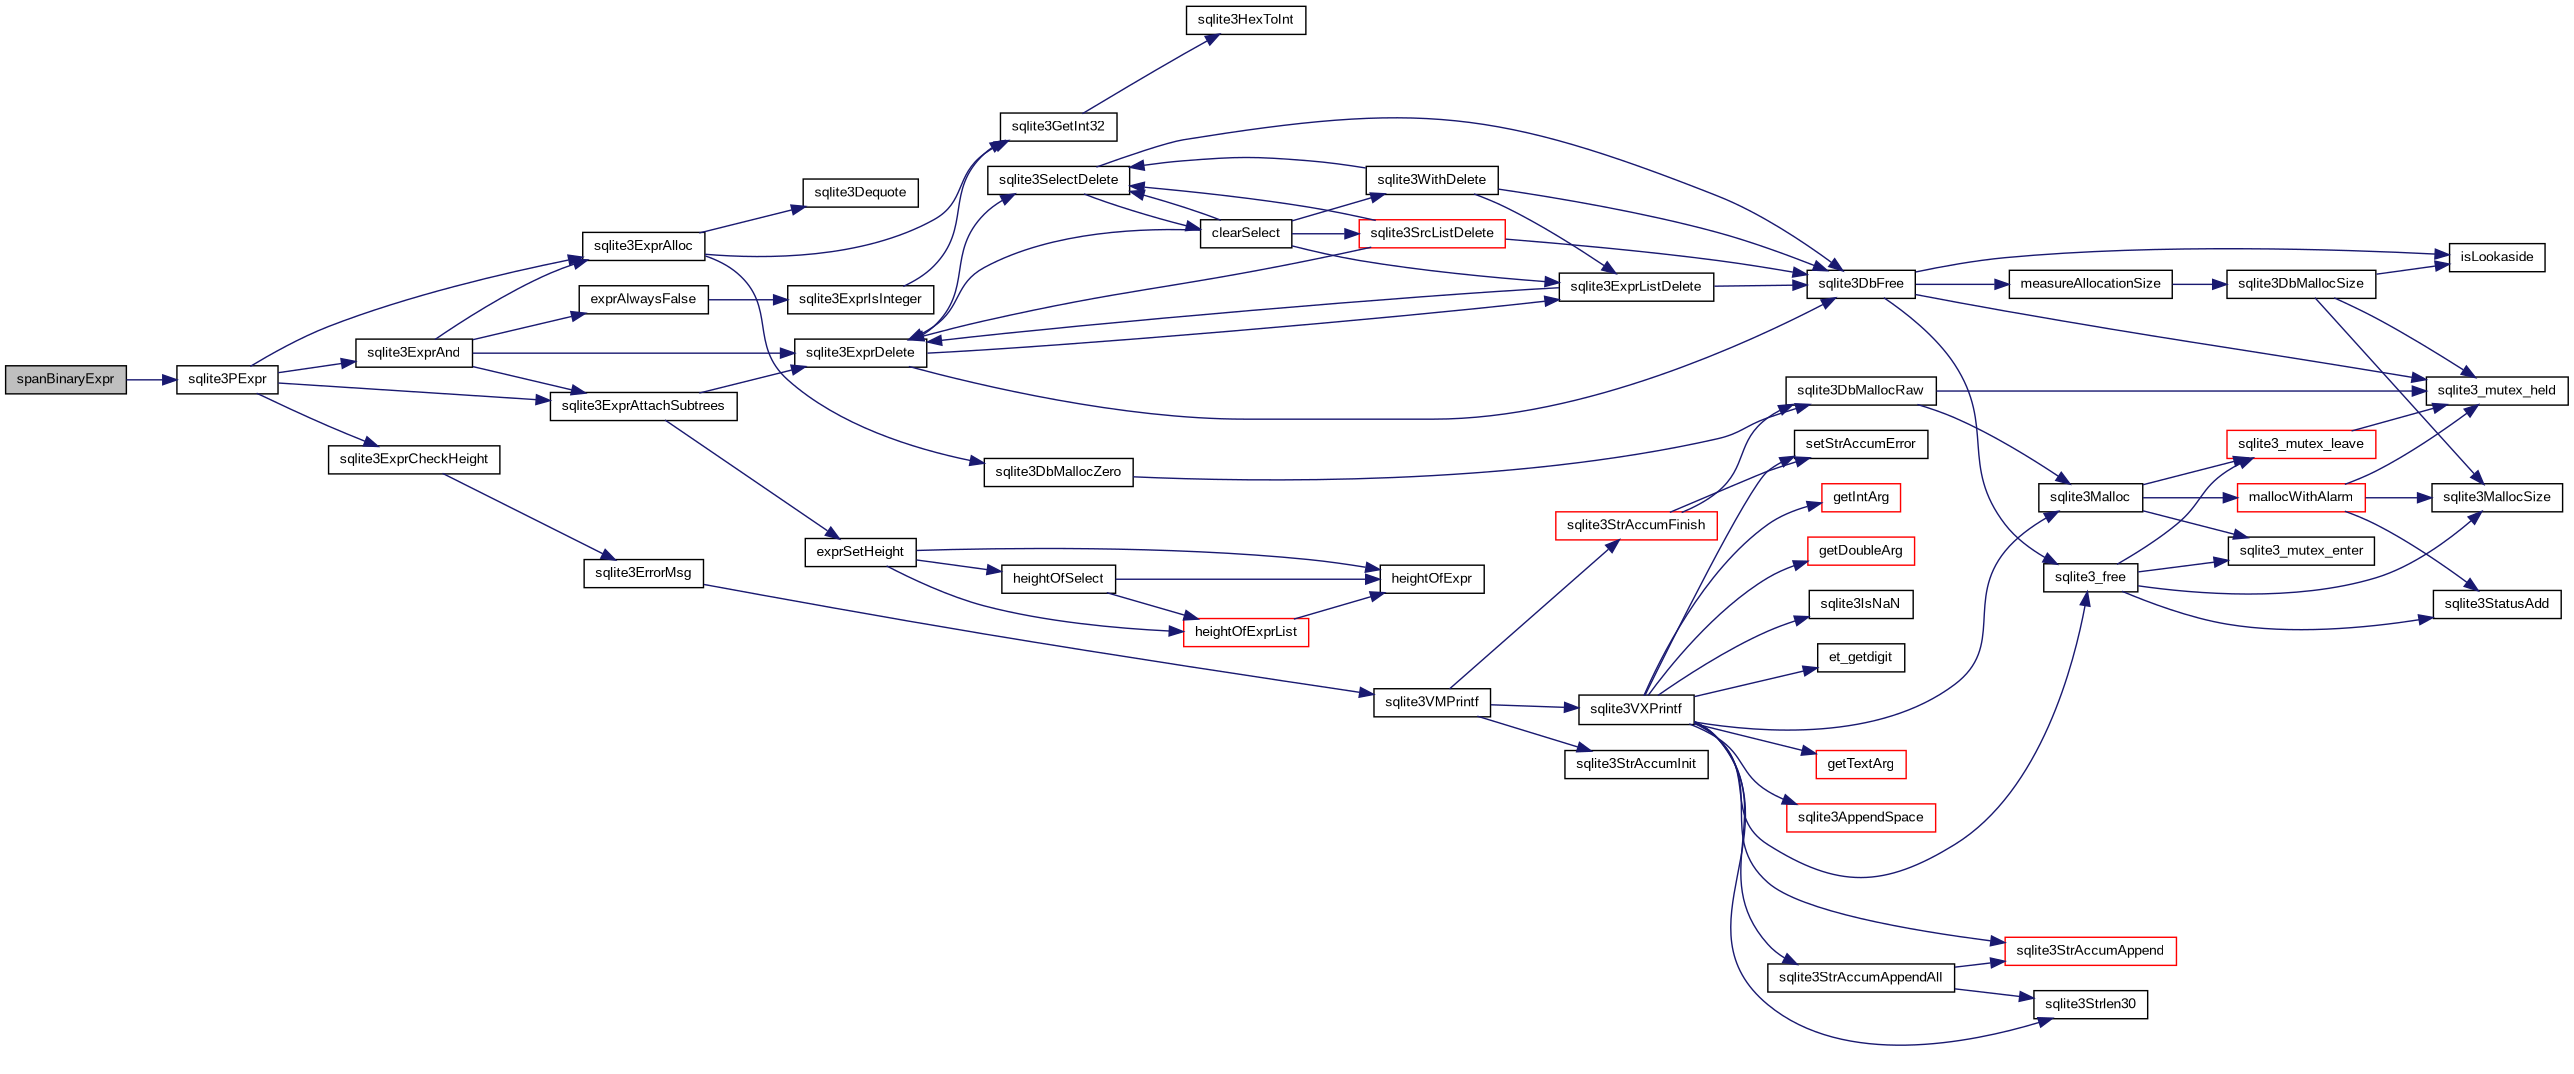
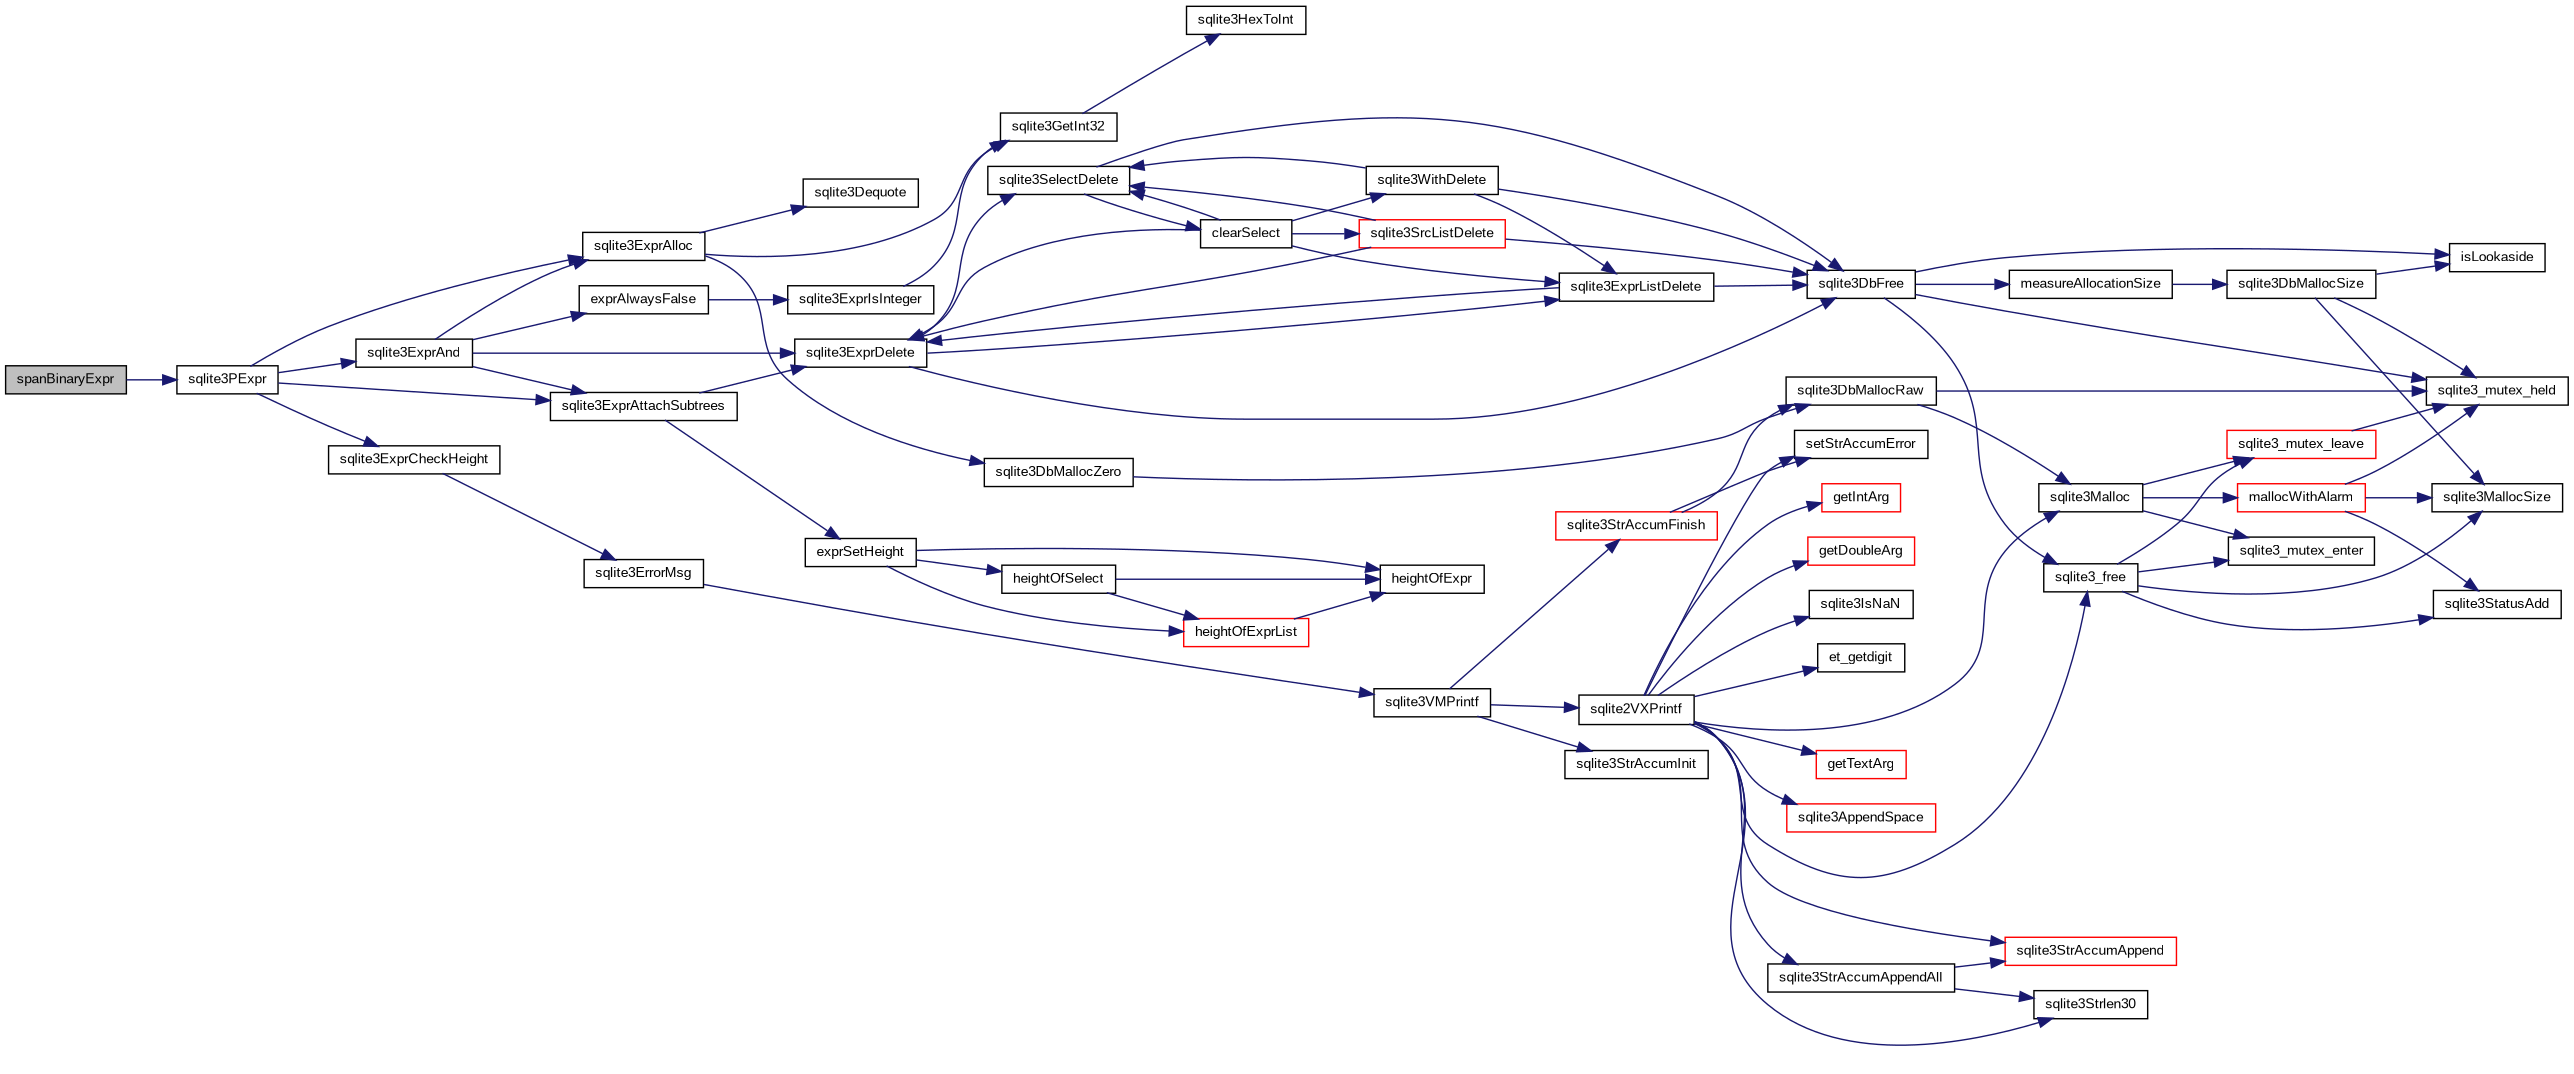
node "sqlite3VXPrintf": label "sqlite3VXPrintf" -> "sqlite2VXPrintf"
